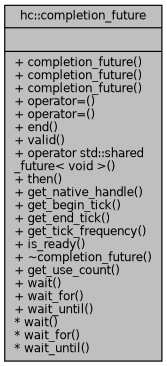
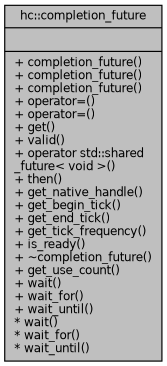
node "hc::completion_future": text "+ end()" -> "+ get()"
